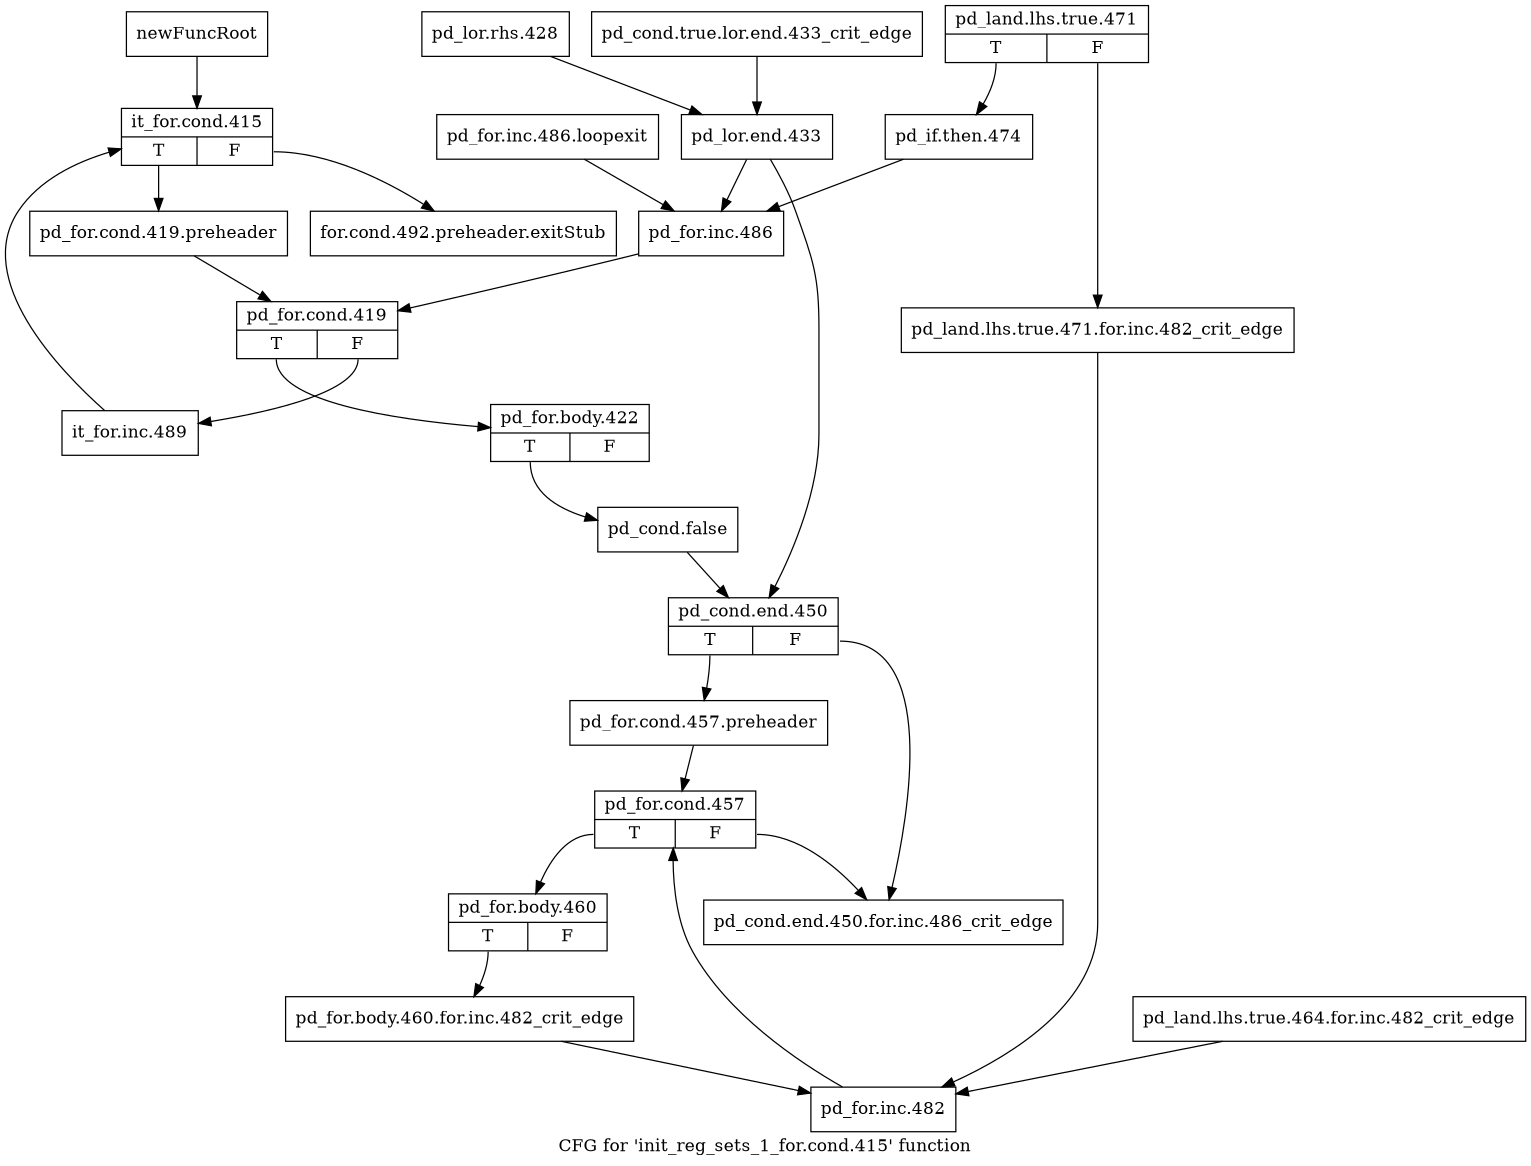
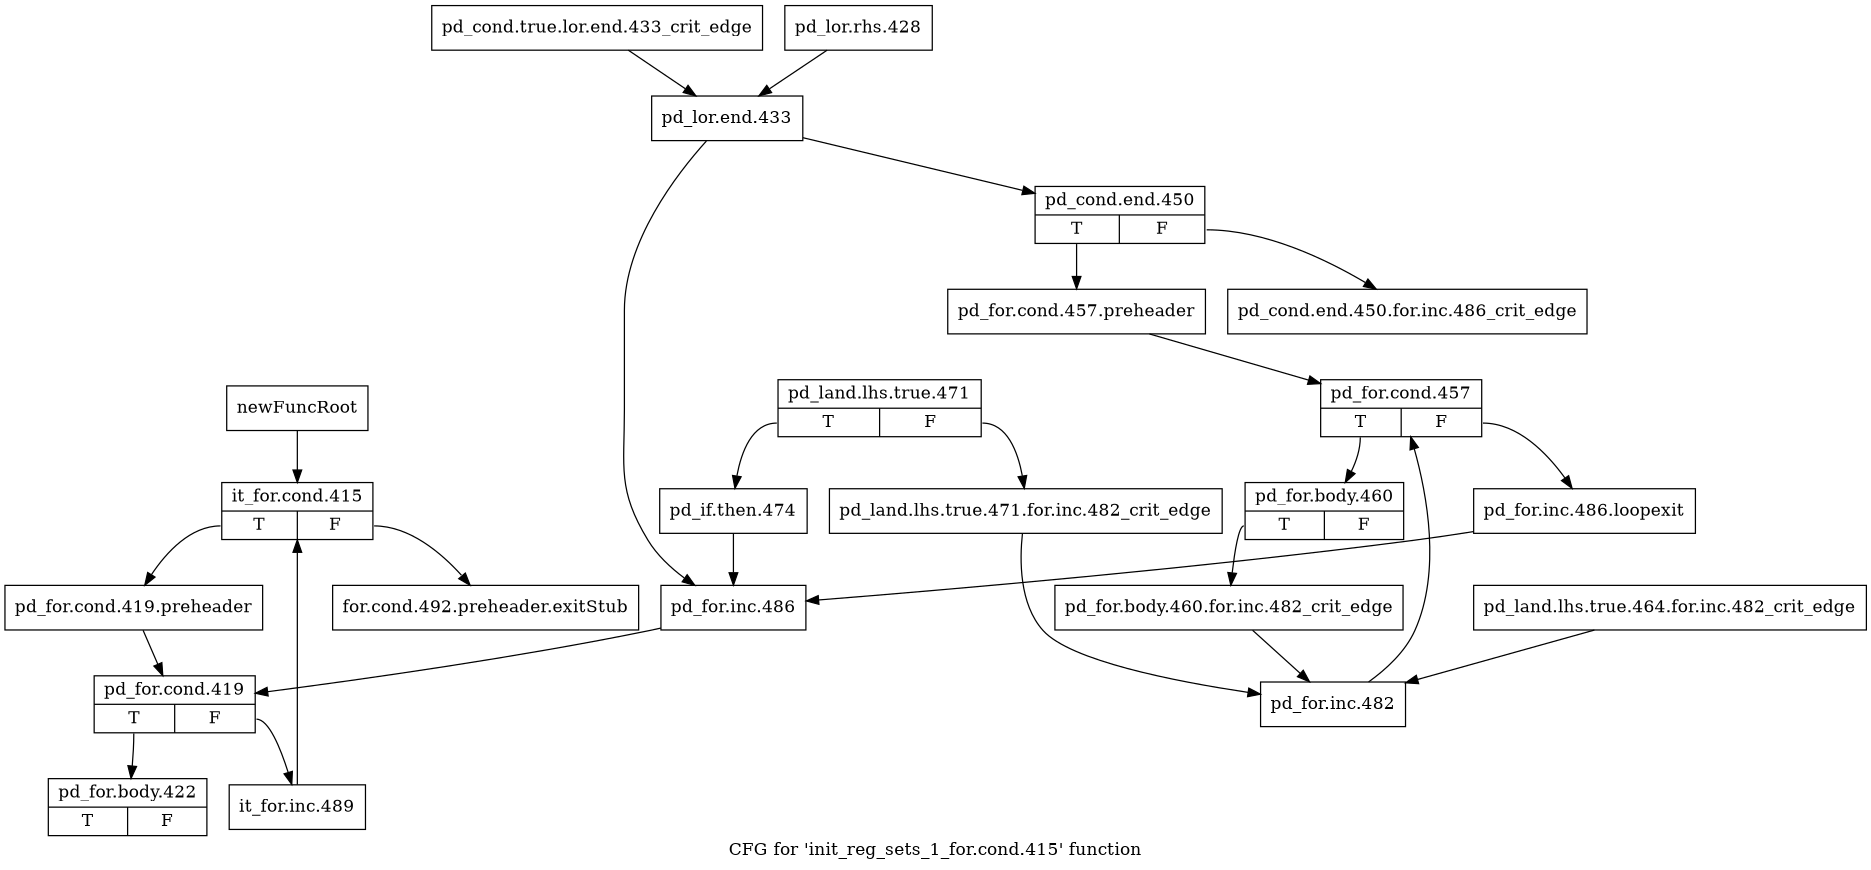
node "pd_cond.false": removed
edge "pd_for.cond.457" -> "pd_cond.end.450.for.inc.486_crit_edge": now "pd_for.cond.457" -> "pd_for.inc.486.loopexit"
